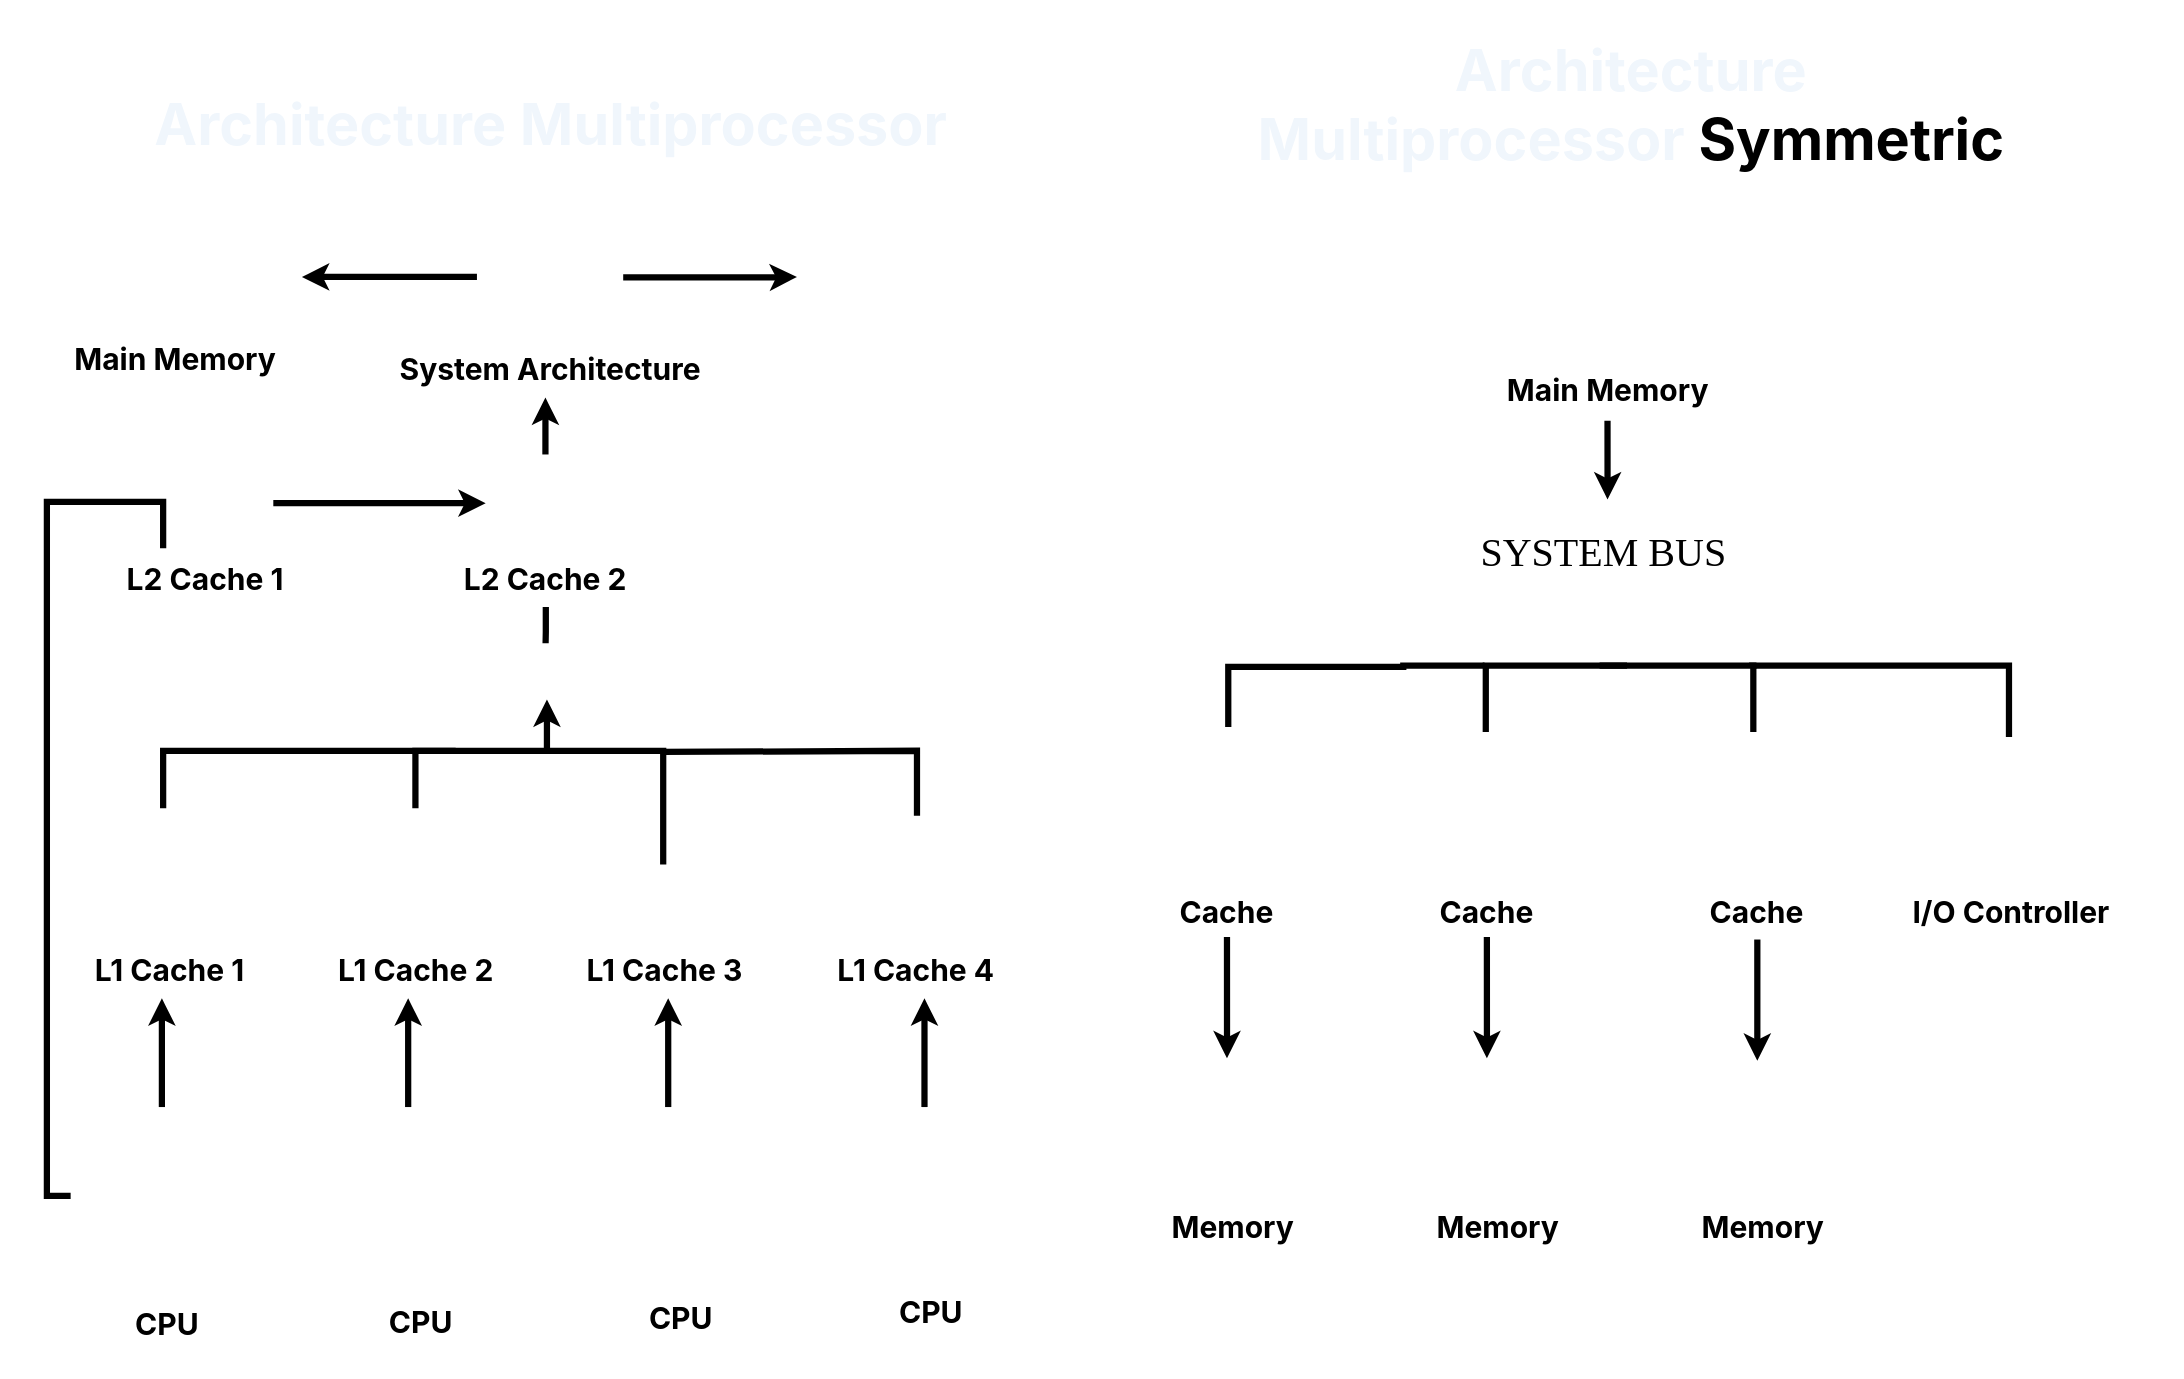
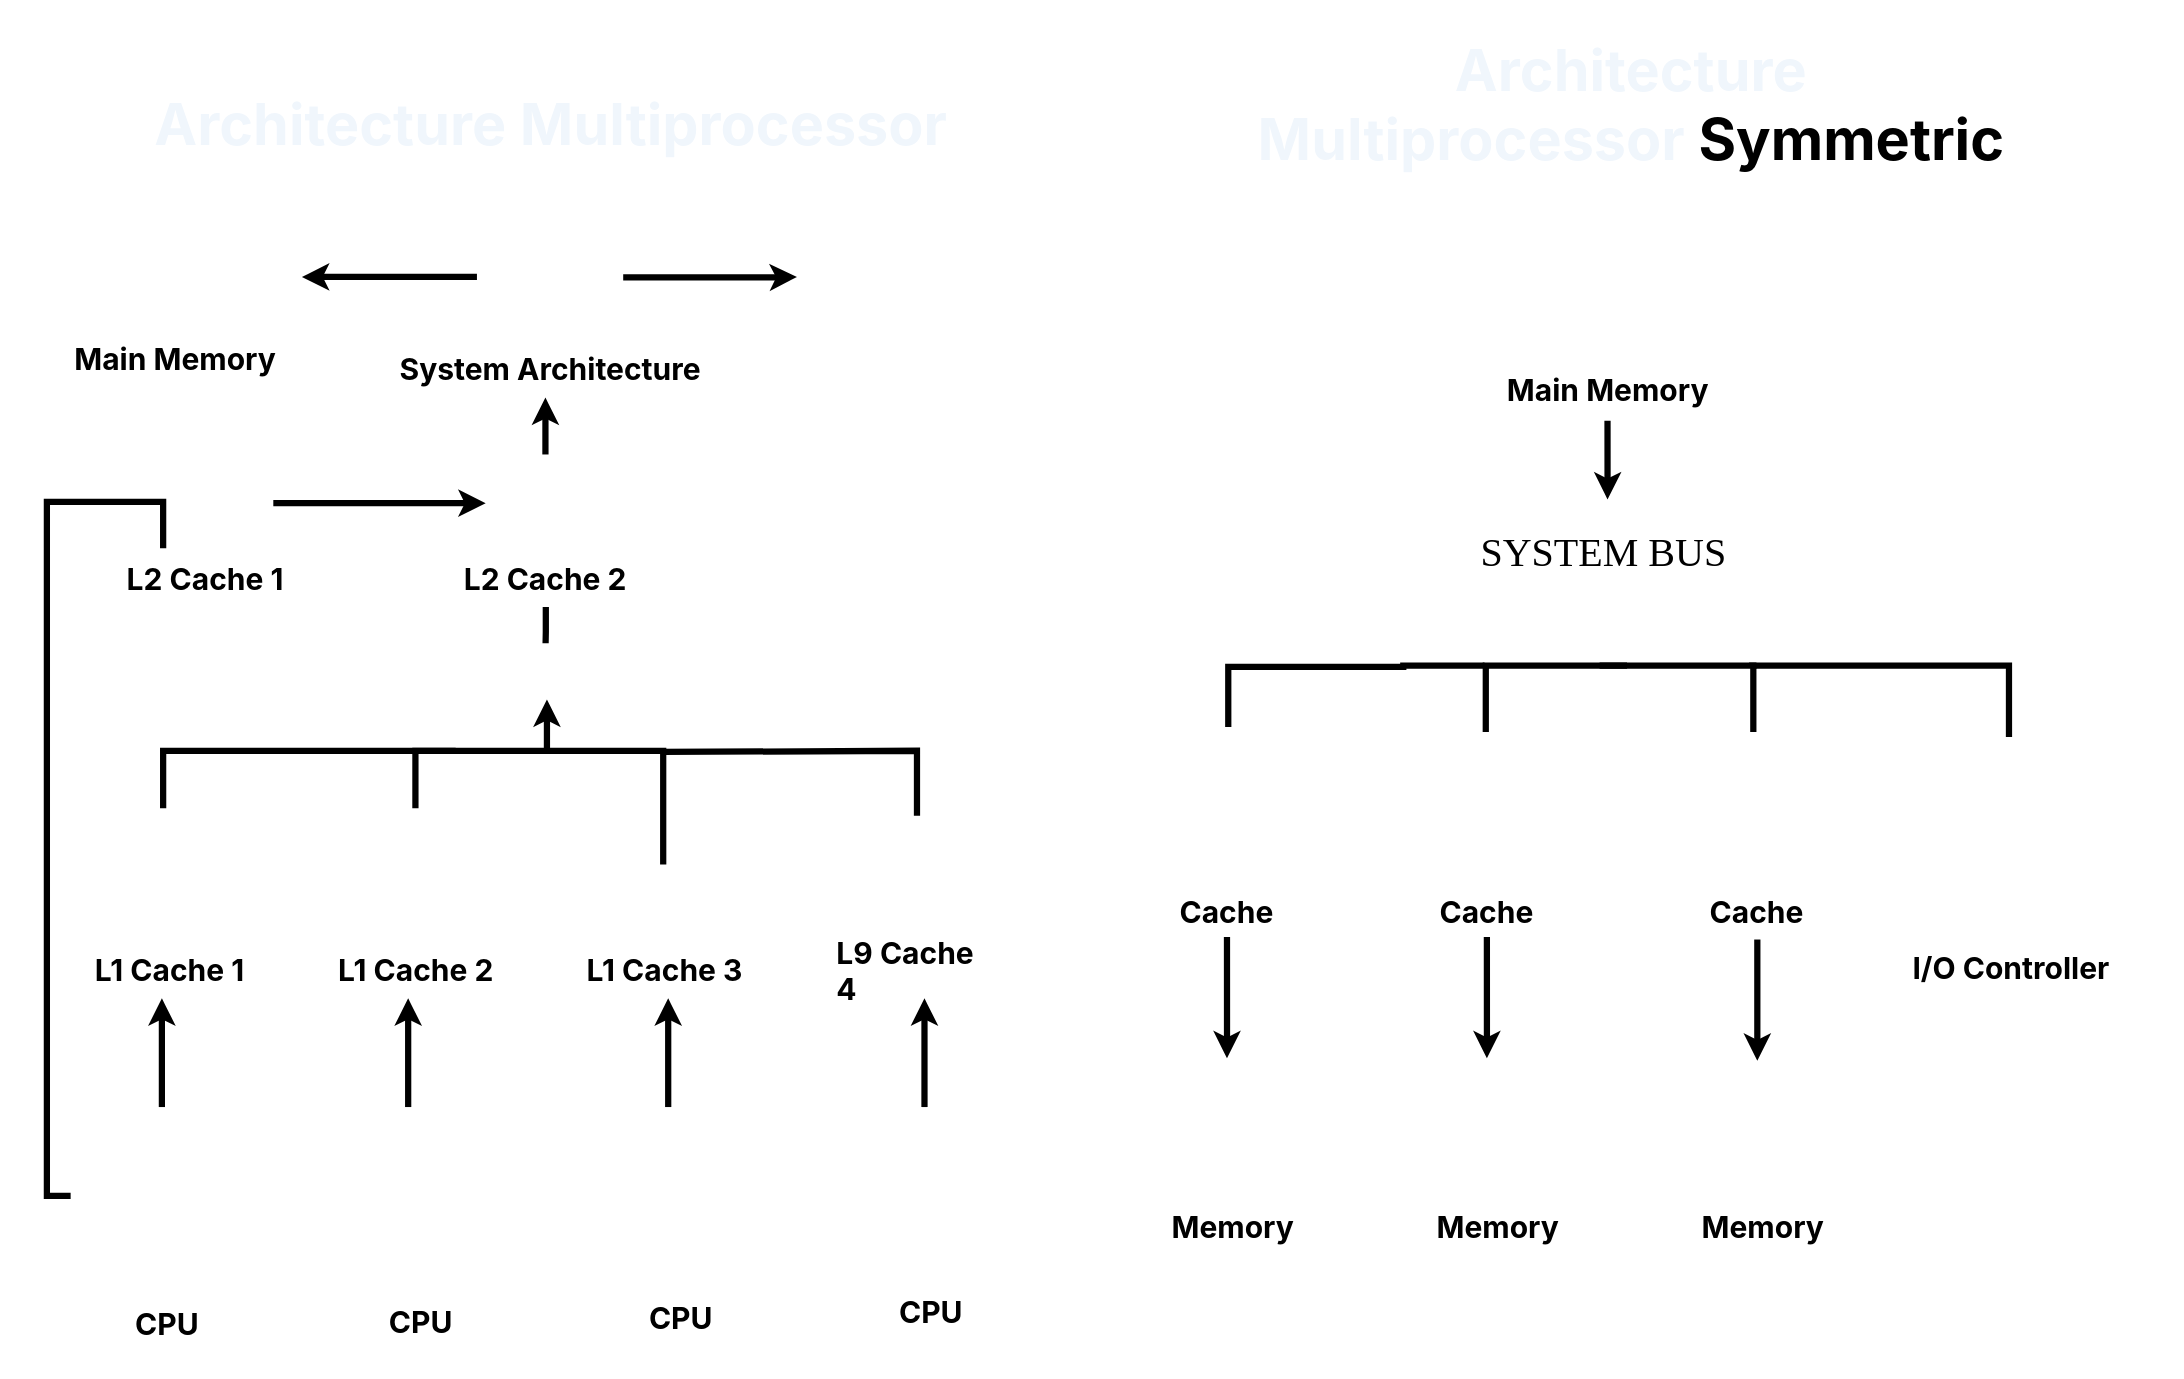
node "I/O Controller": moved (2011, 913) -> (2011, 969)
node "L1 Cache 4": label "L1 Cache 4" -> "L9 Cache 4"
